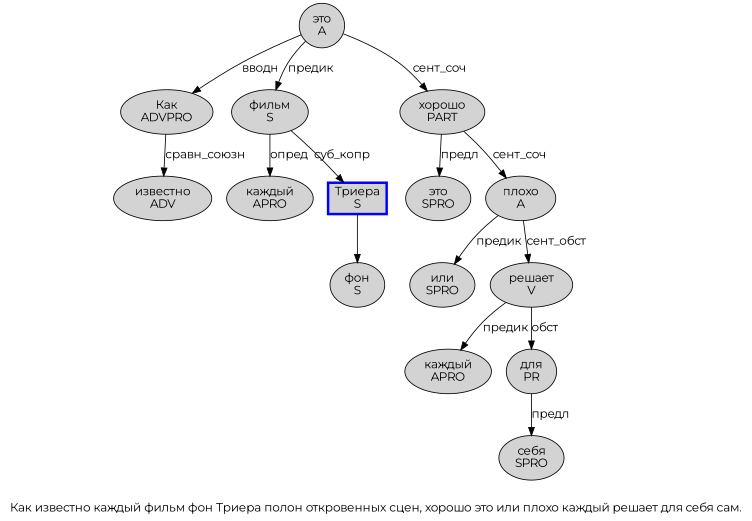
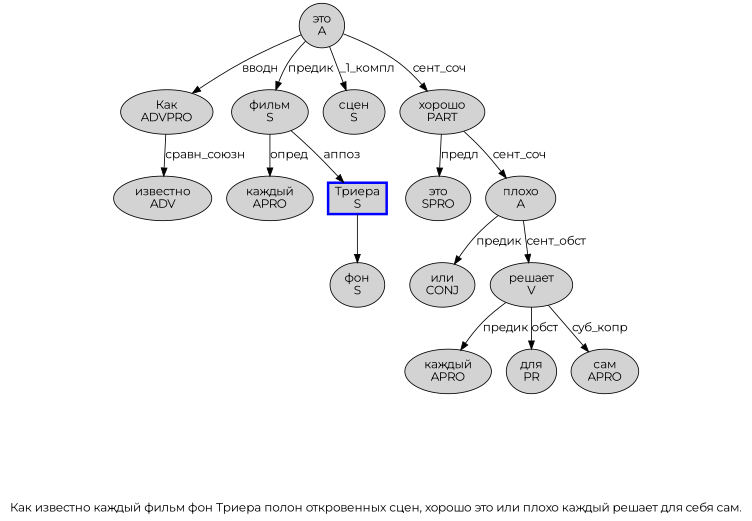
node "сцен S": added
edge "фильм S" -> "Триера S": label "суб_копр" -> "аппоз"
node "или SPRO": label "или SPRO" -> "или CONJ"
node "сам APRO": added
node "себя SPRO": removed
